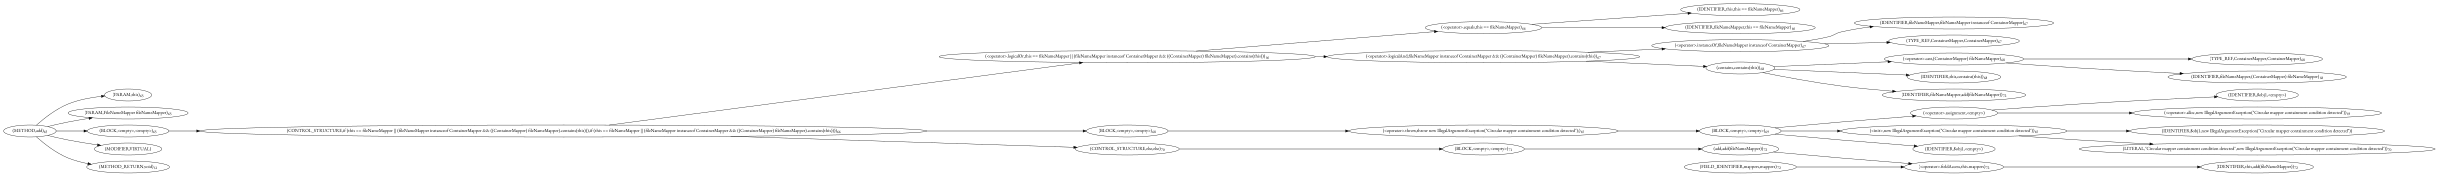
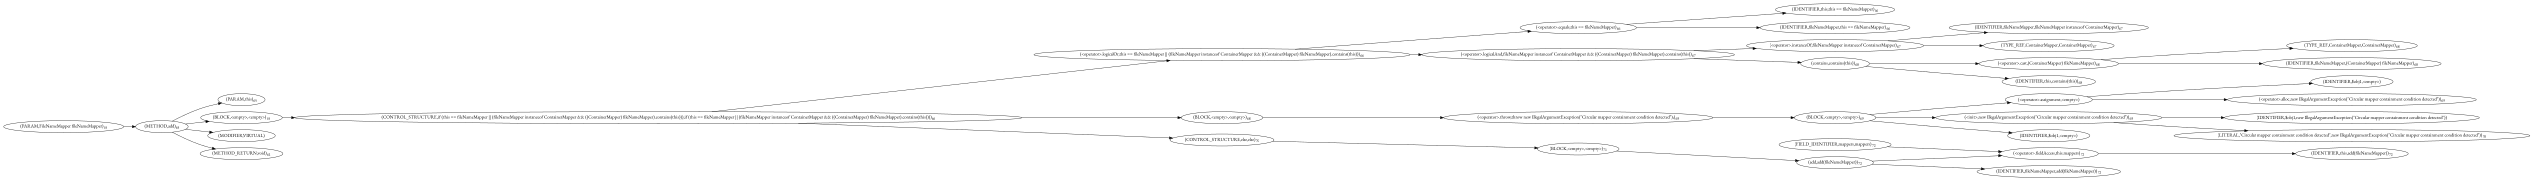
edge "(contains,contains(this))" -> "(IDENTIFIER,fileNameMapper,add(fileNameMapper))": now "(add,add(fileNameMapper))" -> "(IDENTIFIER,fileNameMapper,add(fileNameMapper))"
edge "(METHOD,add)" -> "(PARAM,FileNameMapper fileNameMapper)": reversed
